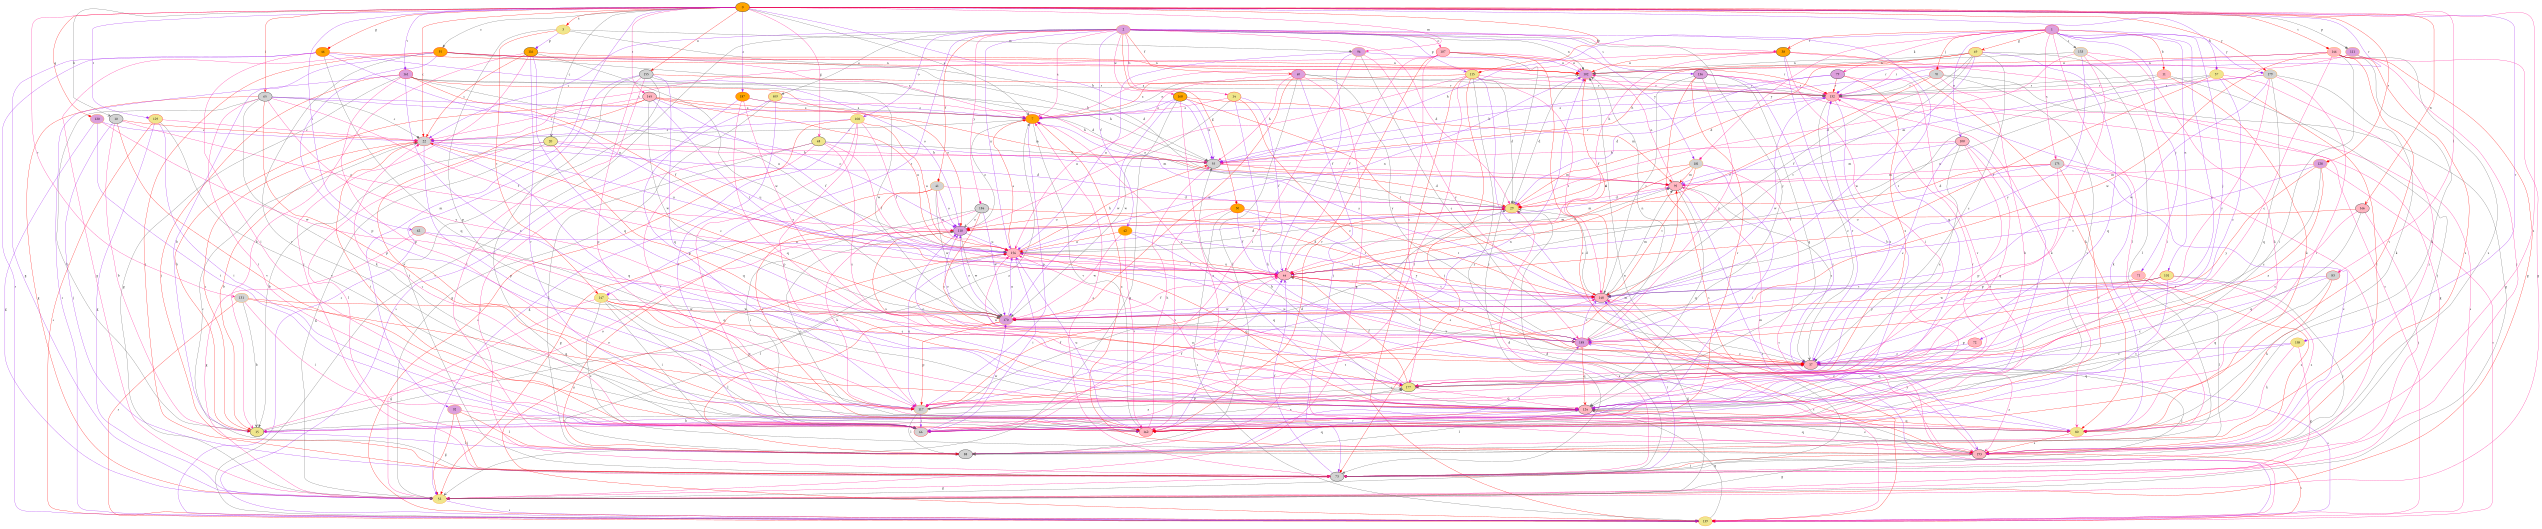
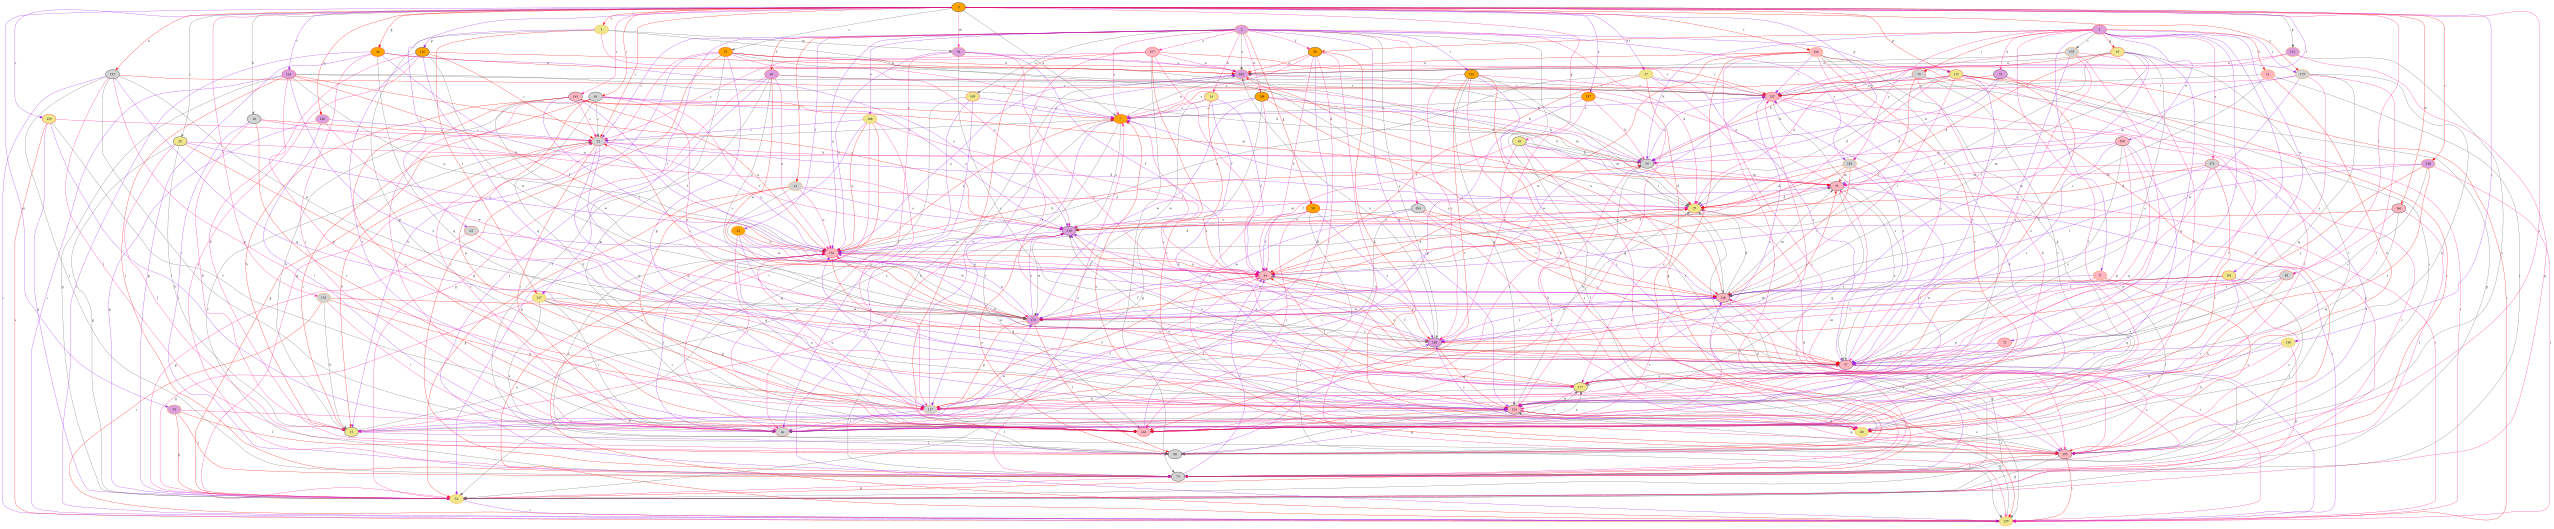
node "136": fillcolor plum -> orange
edge "3" -> "110": added, label "o"
node "185": color red -> black
